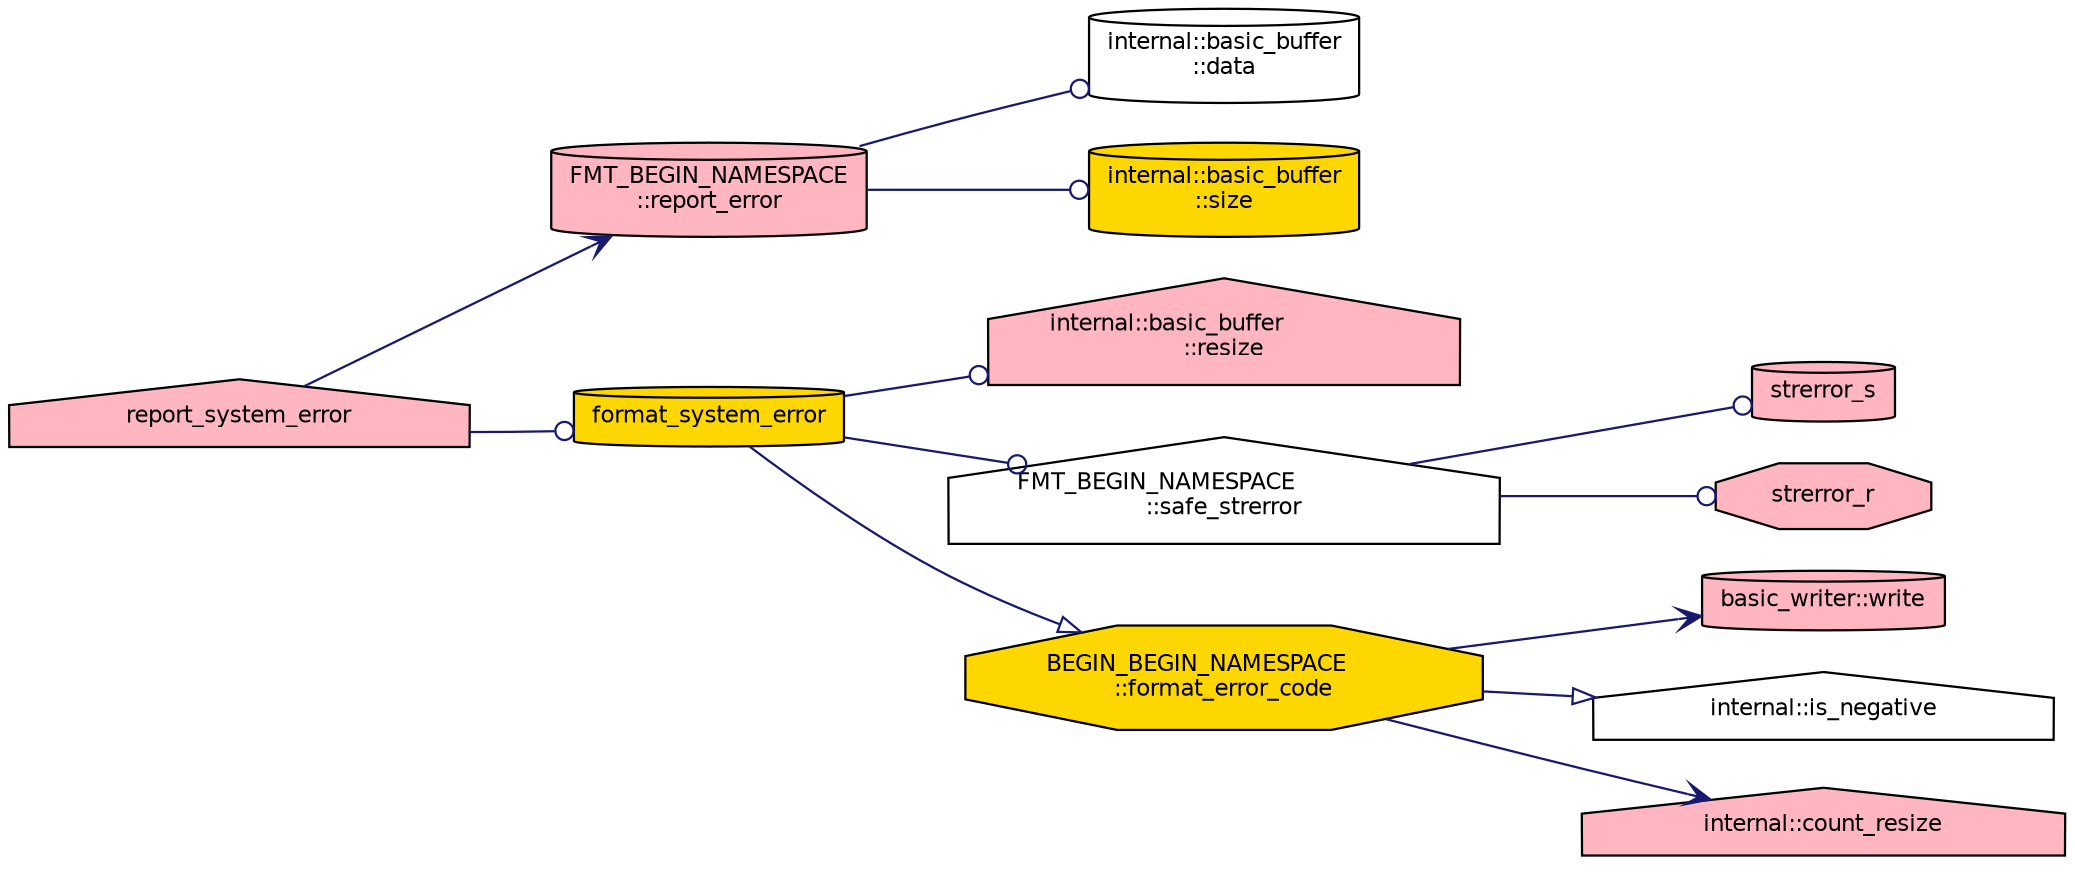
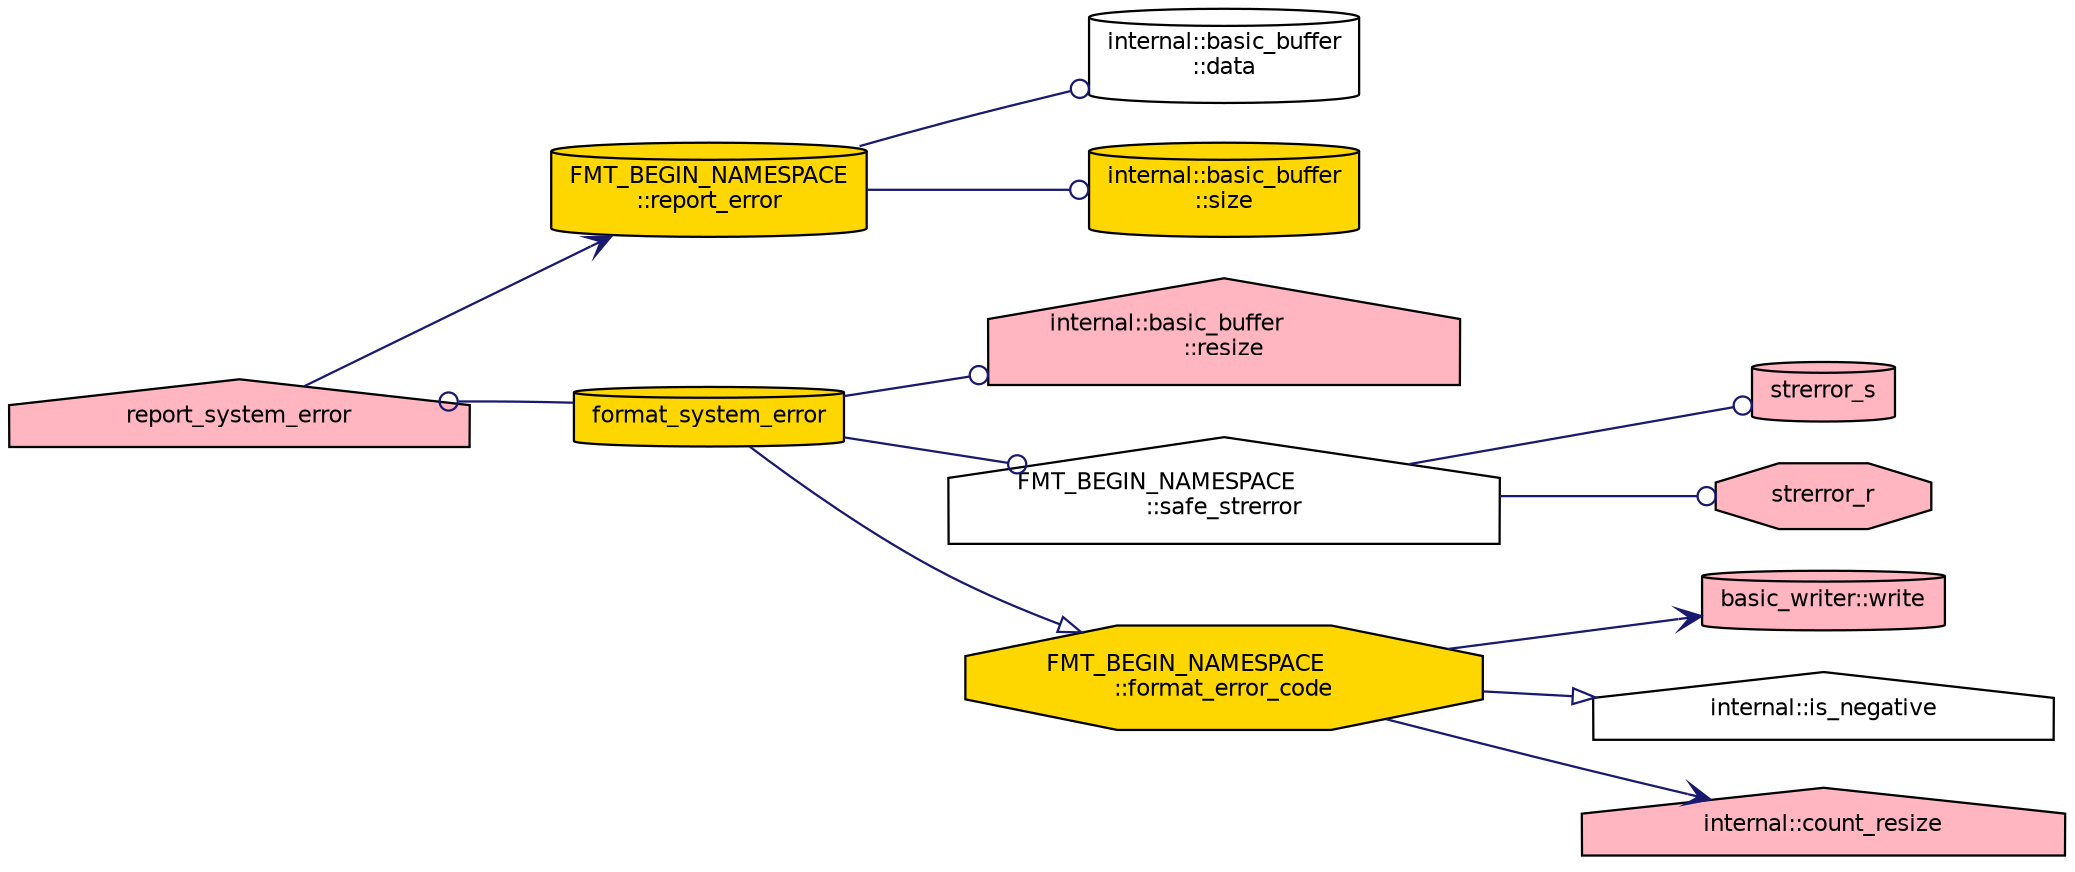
node "FMT_BEGIN_NAMESPACE ::report_error": fillcolor lightpink -> gold
edge "report_system_error" -> "format_system_error": reversed
node "BEGIN_BEGIN_NAMESPACE ::format_error_code": label "BEGIN_BEGIN_NAMESPACE ::format_error_code" -> "FMT_BEGIN_NAMESPACE ::format_error_code"
